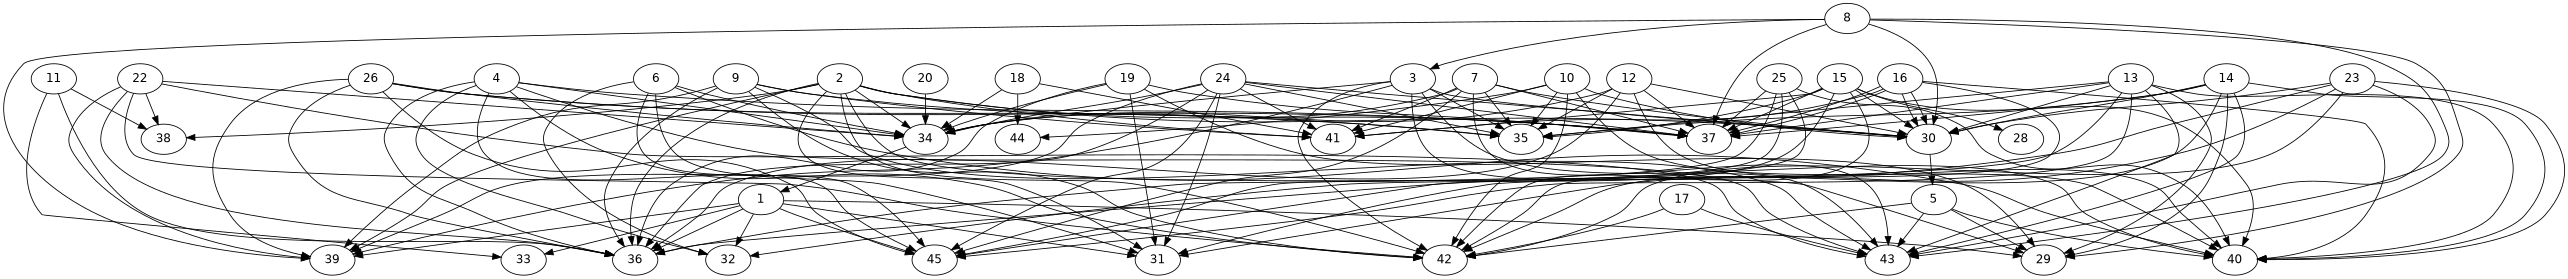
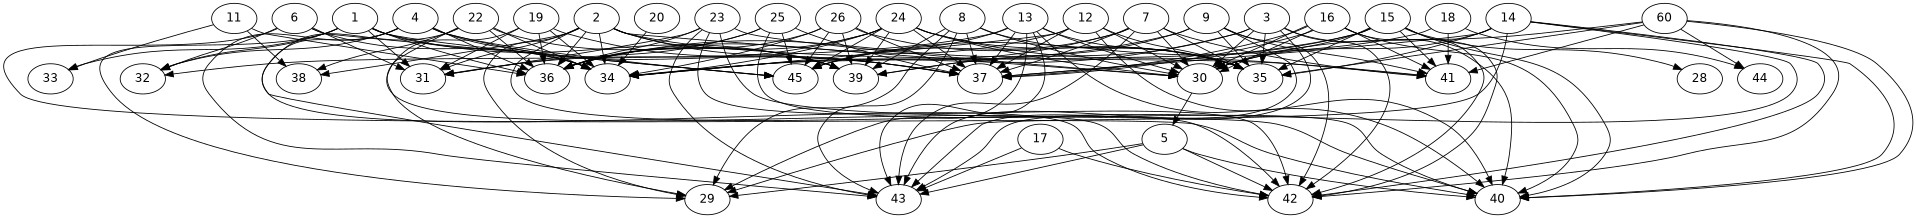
edge "8" -> "3": now "8" -> "35"
node "10": label "10" -> "60"
edge "34" -> "1": reversed
